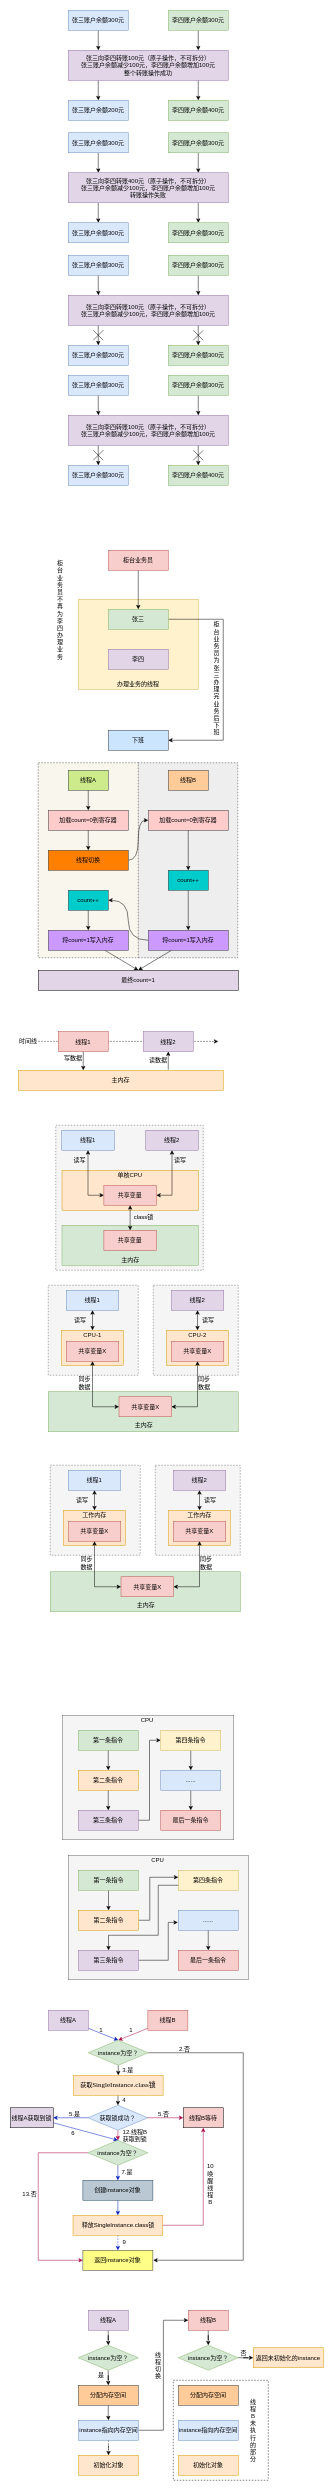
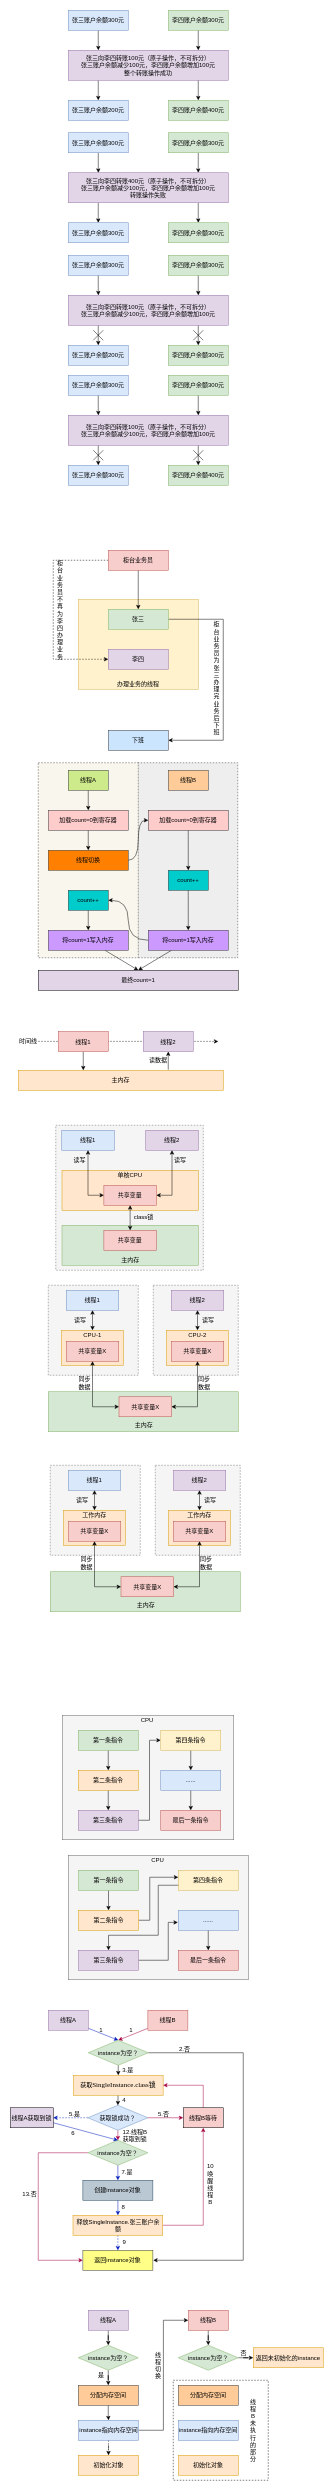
edge "柜台业务员" -> "李四": added
node "写数据": removed
edge "线程B等待" -> "获取SingleInstance.class锁": added
edge "获取锁成功？" -> "线程A获取到锁": style solid -> dashed
node "8": added
node "释放SingleInstance.class锁": label "释放SingleInstance.class锁" -> "释放SingleInstance.张三账户余额"
